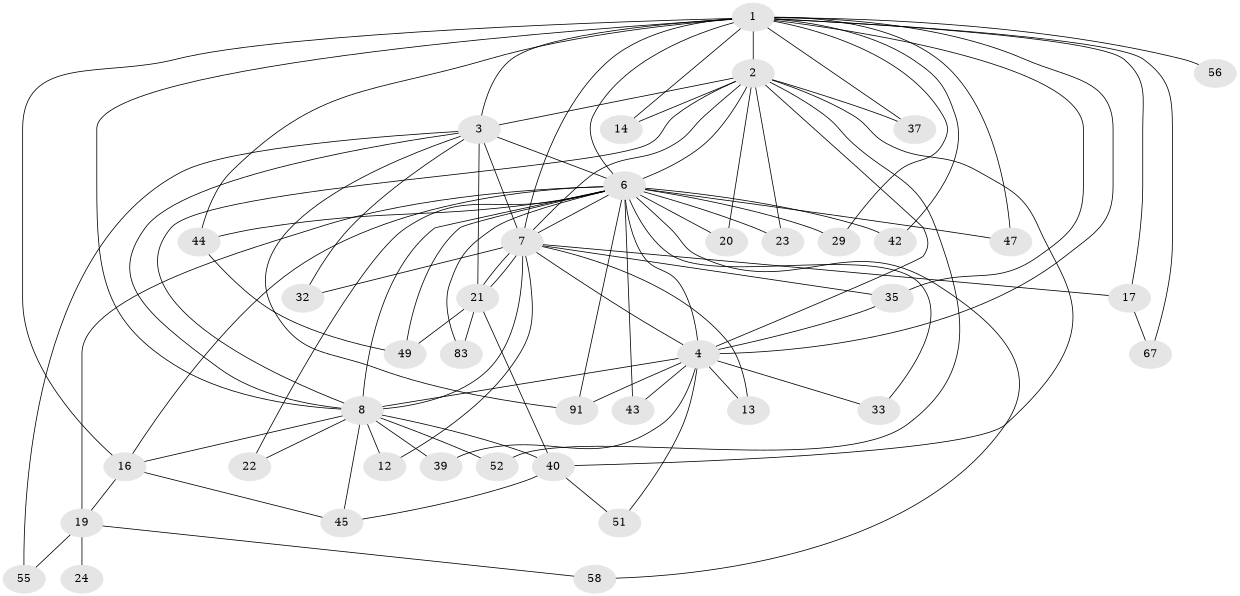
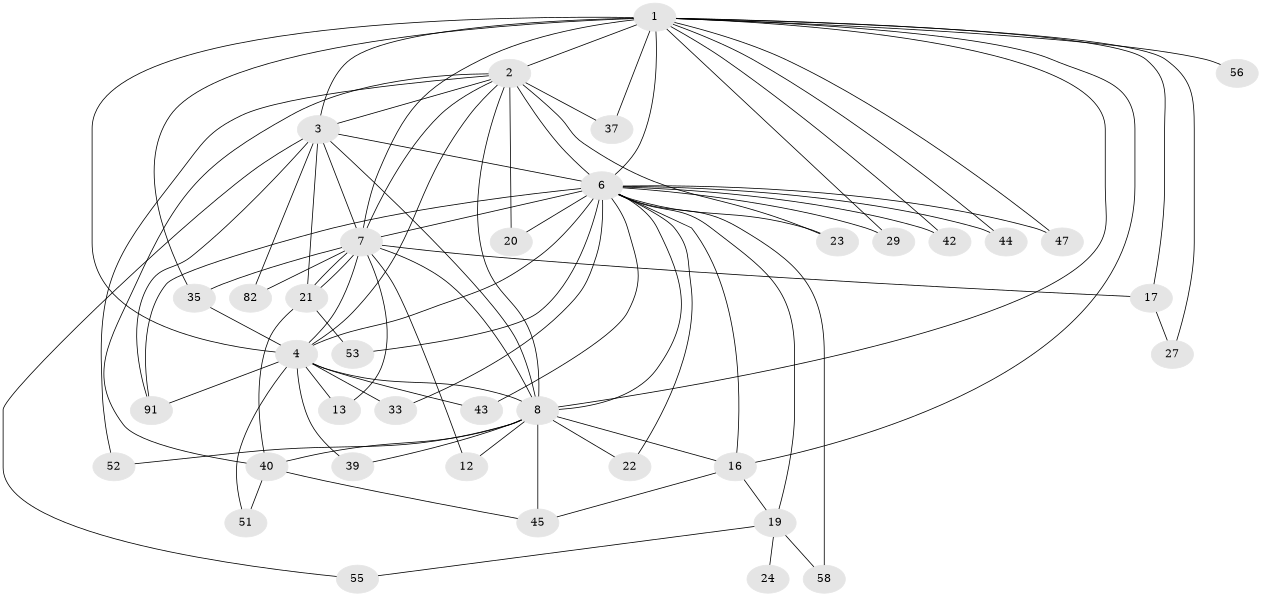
node "14": removed
node "32": label "32" -> "82"
node "49": removed
node "83": label "83" -> "53"
node "67": label "67" -> "27"
